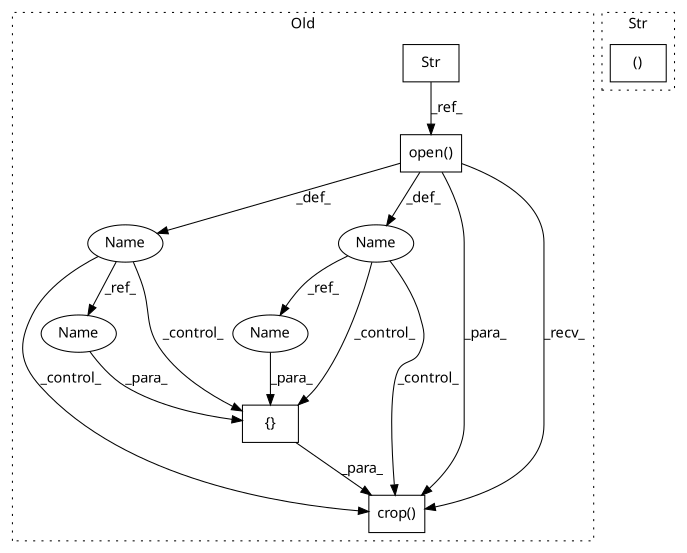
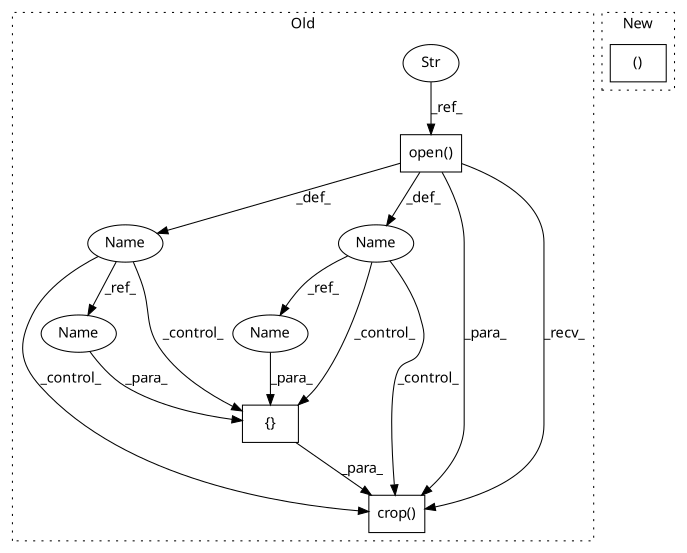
cluster "Str": label "Str" -> "New"
node "Str": shape box -> ellipse
